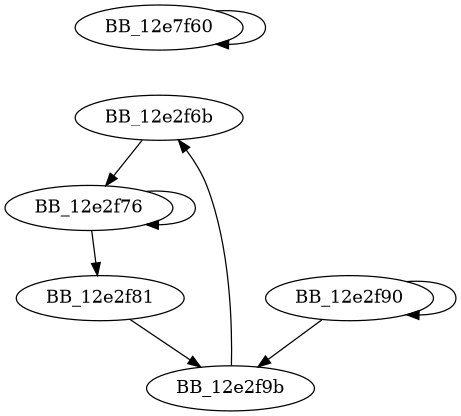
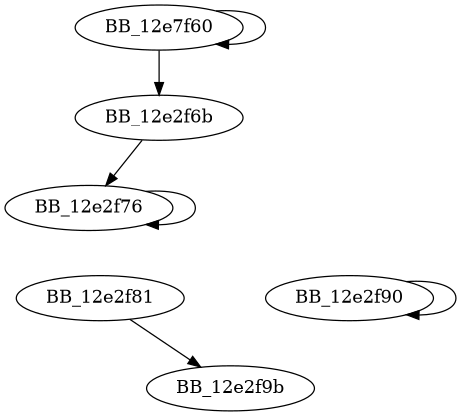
edge "BB_12e2f76" -> "BB_12e2f81": removed
edge "BB_12e2f9b" -> "BB_12e2f6b": now "BB_12e7f60" -> "BB_12e2f6b"
edge "BB_12e2f90" -> "BB_12e2f9b": removed
